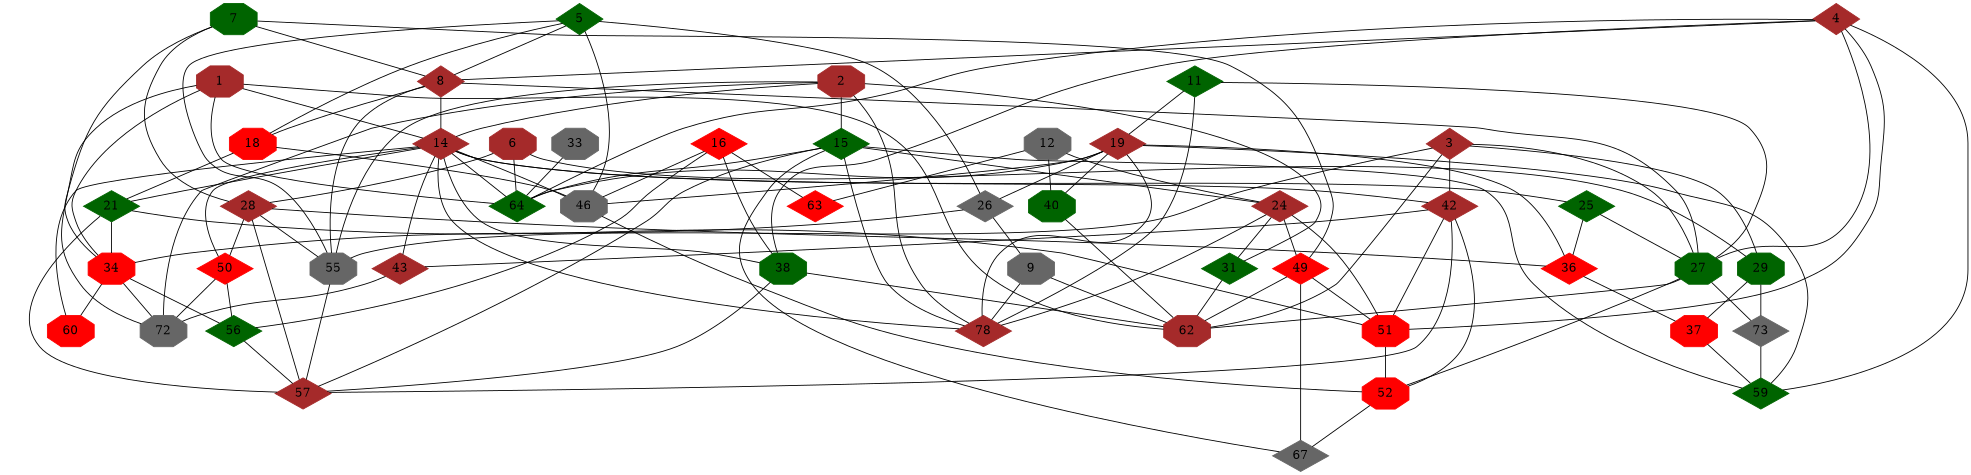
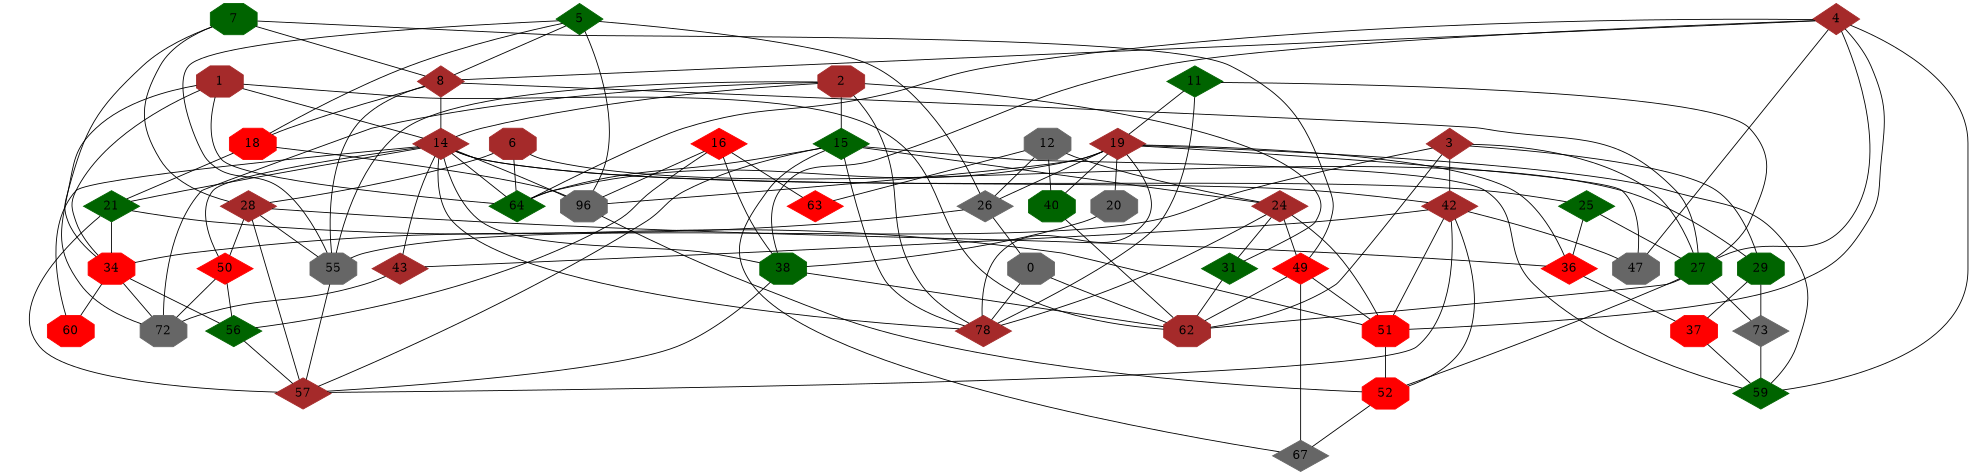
node "33": removed
edge "12" -- "26": added
node "46": label "46" -> "96"
node "20": added
node "9": label "9" -> "0"
node "47": added
